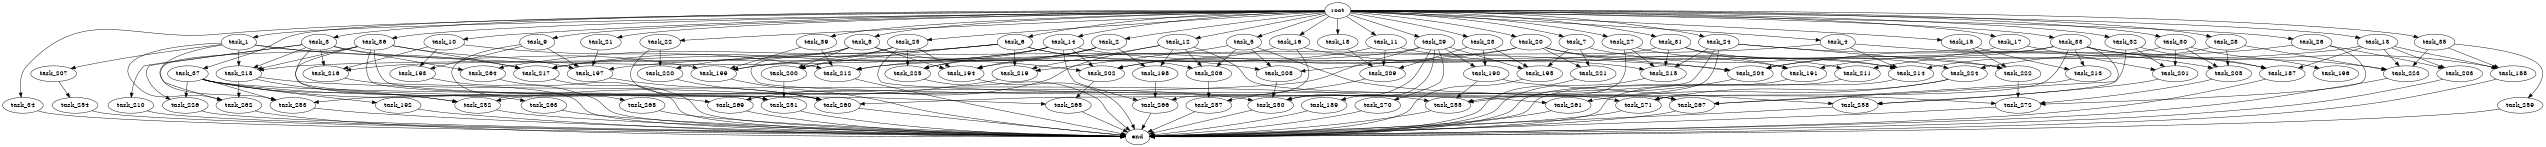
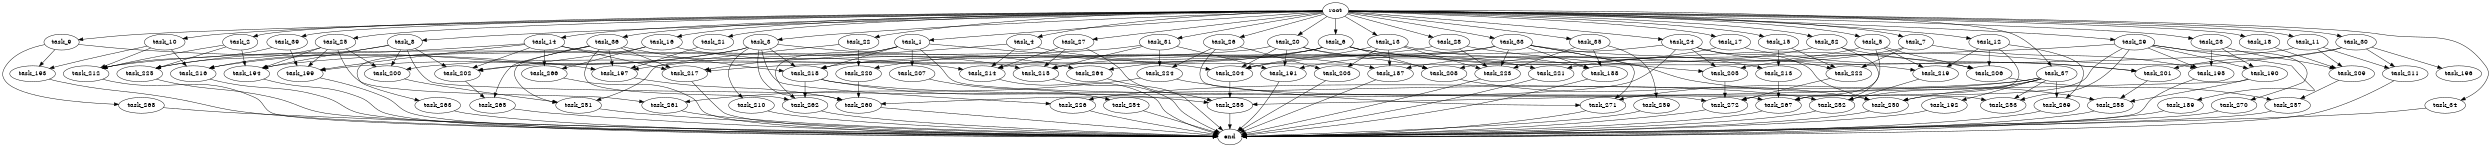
node "task_198": removed
edge "task_253" -> "end": removed
